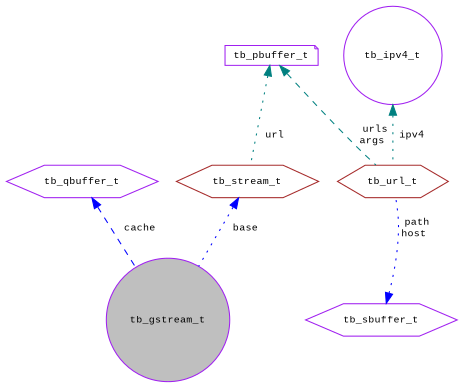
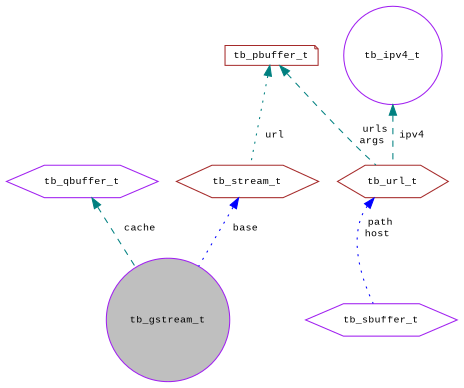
node "tb_pbuffer_t": color purple -> brown
edge "tb_url_t" -> "tb_ipv4_t": style dotted -> dashed
edge "tb_gstream_t" -> "tb_qbuffer_t": color blue -> teal
edge "tb_url_t" -> "tb_sbuffer_t": reversed
